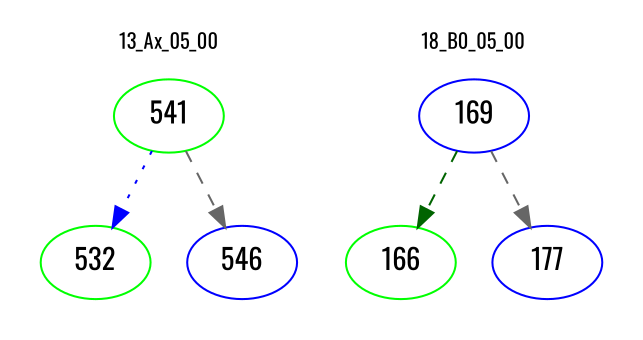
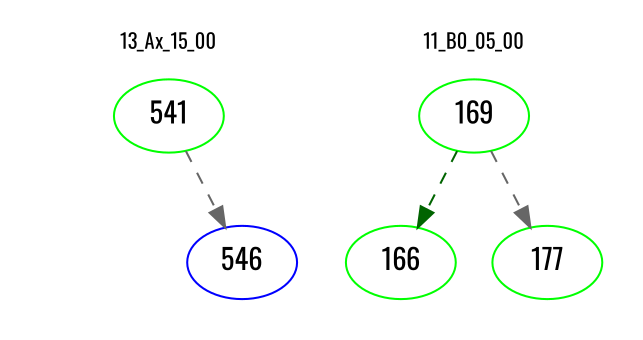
cluster "13_Ax_05_00": label "13_Ax_05_00" -> "13_Ax_15_00"
cluster "18_B0_05_00": label "18_B0_05_00" -> "11_B0_05_00"
node "169": color blue -> green
node "532": removed
node "177": color blue -> green
